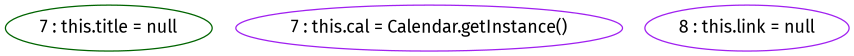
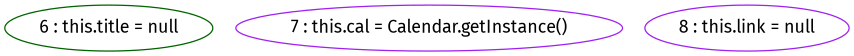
node "7 : this.title = null": label "7 : this.title = null" -> "6 : this.title = null"
